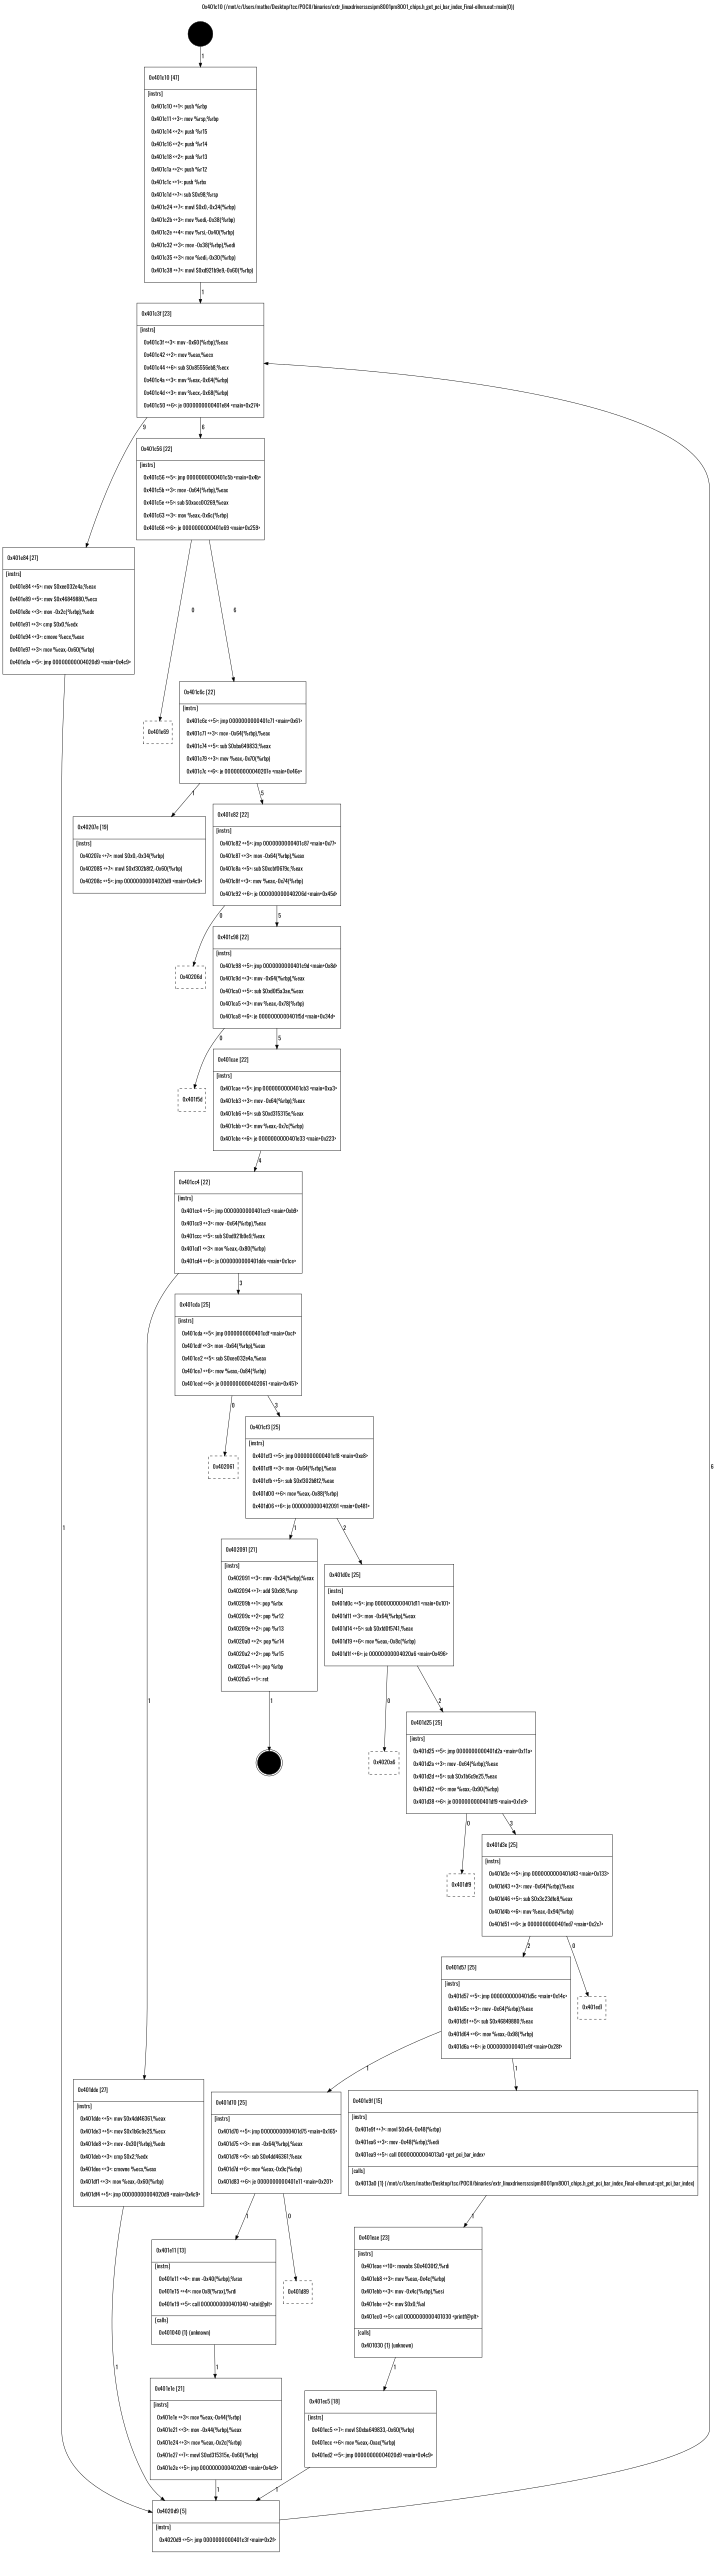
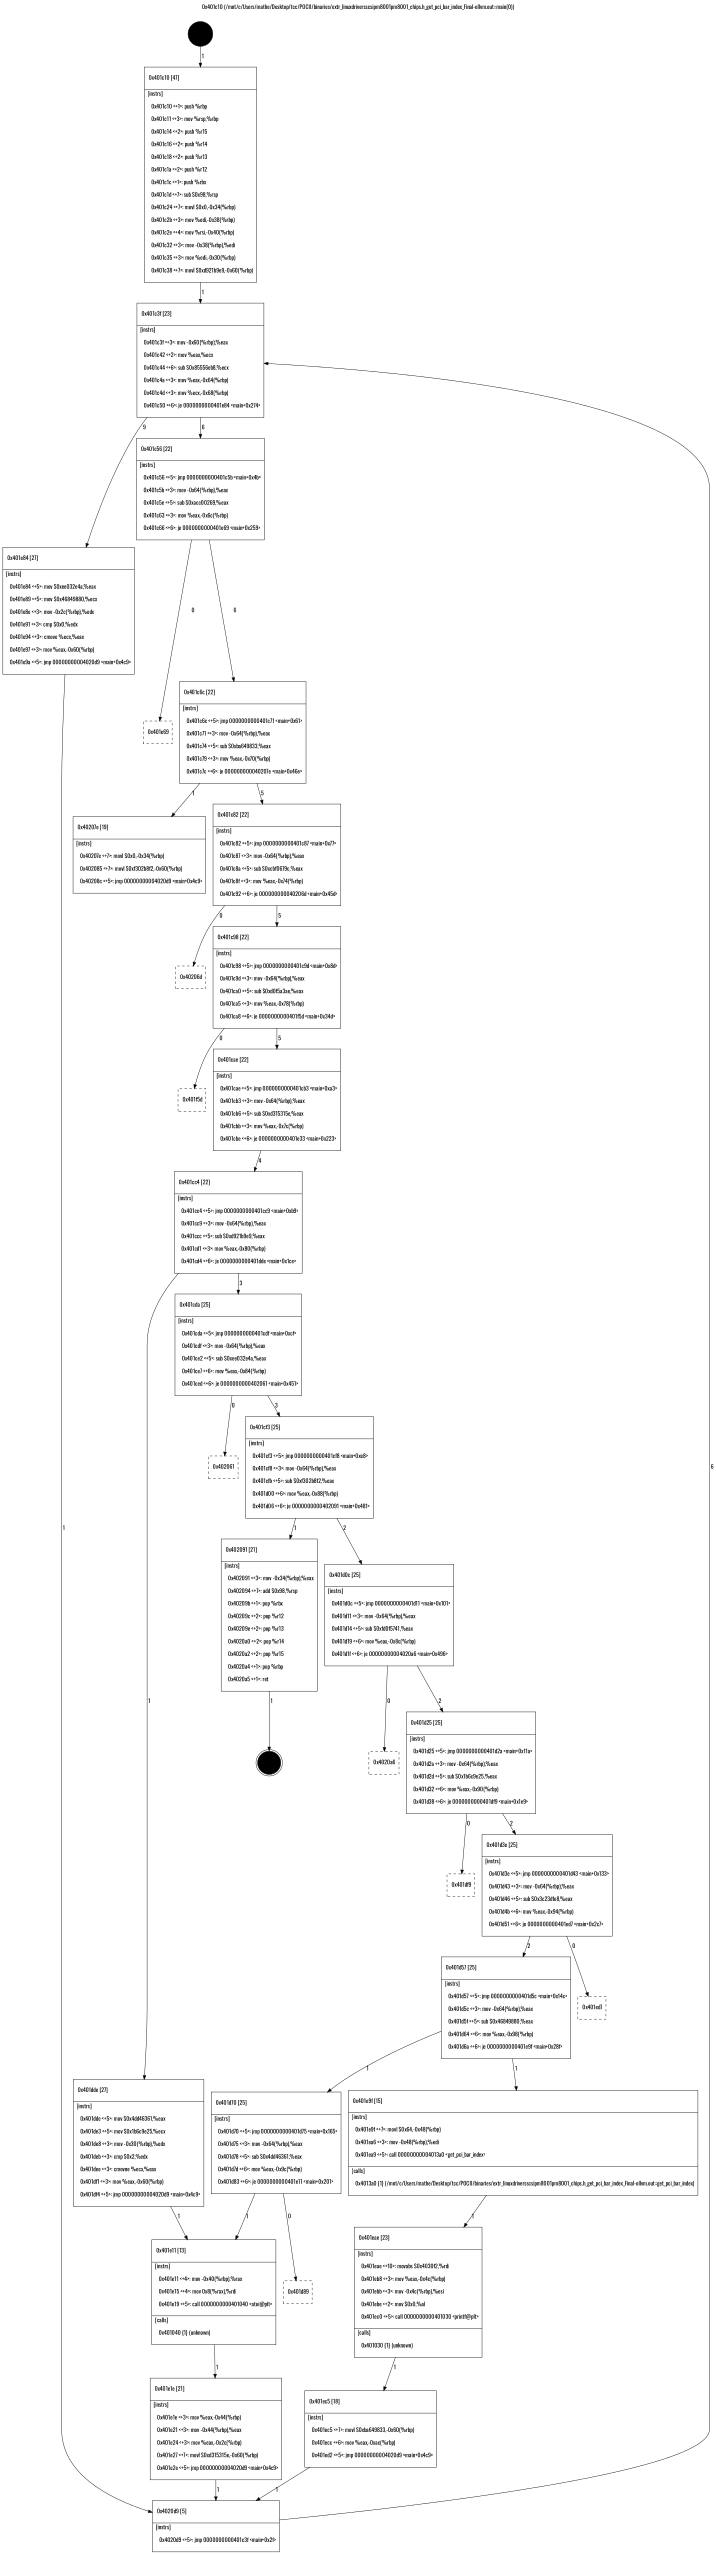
edge "0x401d25 [25]" -> "0x401d3e [25]": label " 3" -> " 2"
edge "0x401dde [27]" -> "0x4020d9 [5]": now "0x401dde [27]" -> "0x401e11 [13]"
